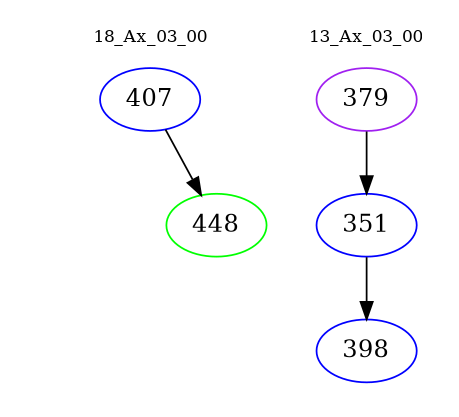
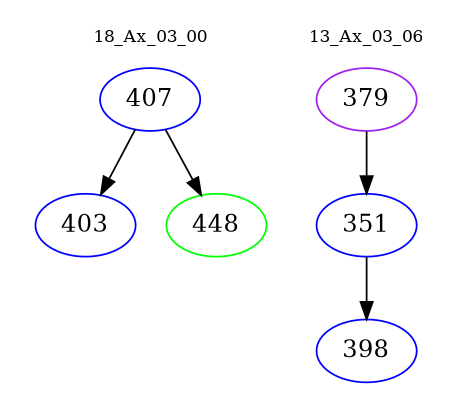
cluster "13_Ax_03_00": label "13_Ax_03_00" -> "13_Ax_03_06"
node "403": added
